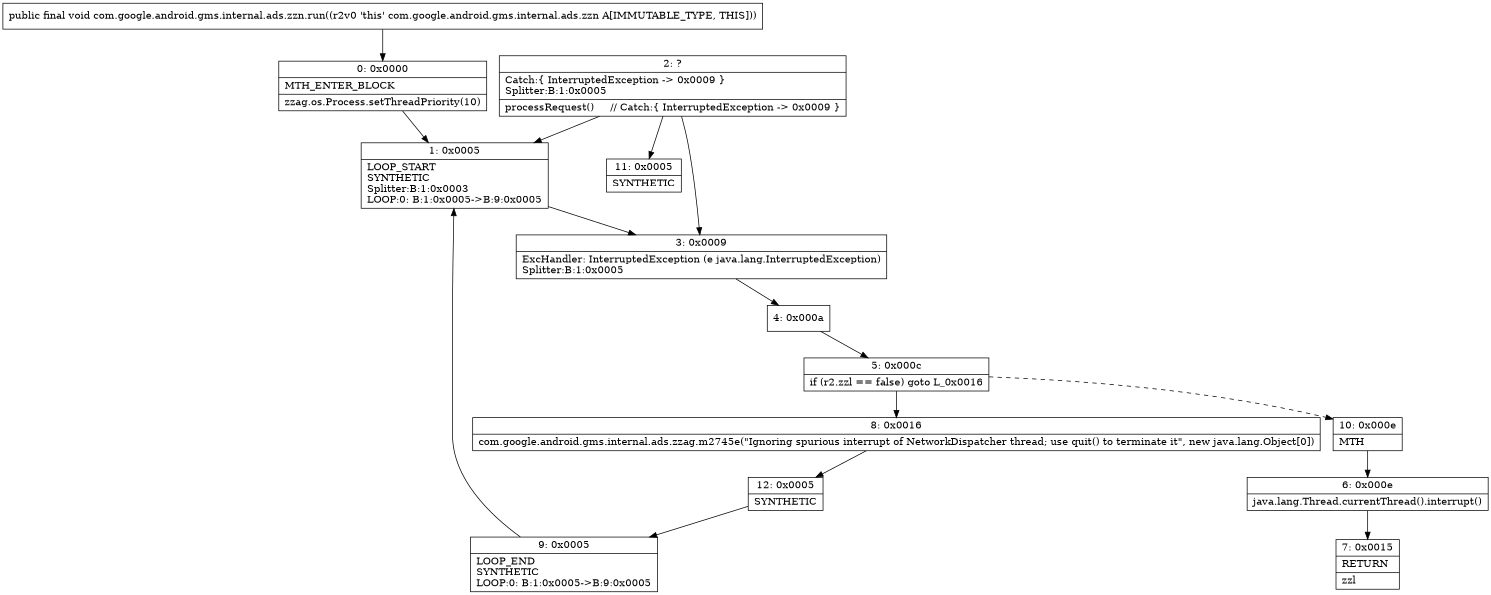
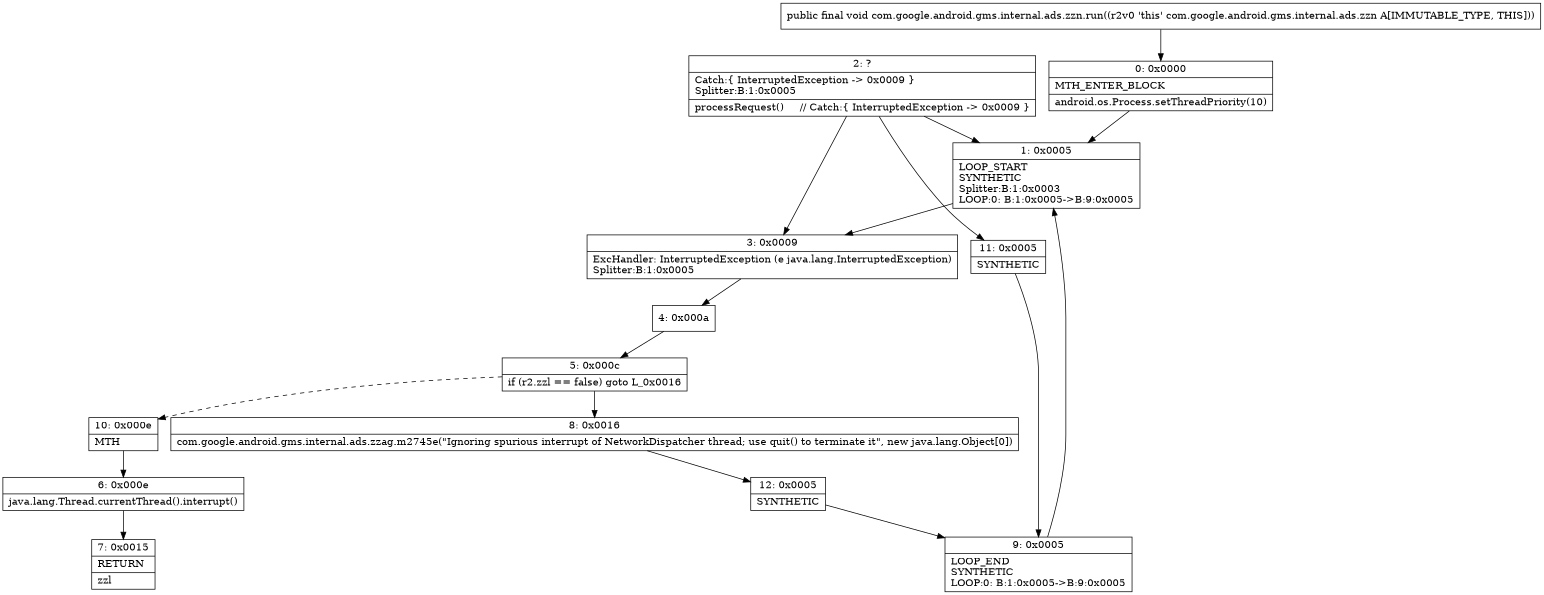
node "0: 0x0000": text "zzag.os.Process.setThreadPriority(10)" -> "android.os.Process.setThreadPriority(10)"
edge "11: 0x0005" -> "9: 0x0005": added
